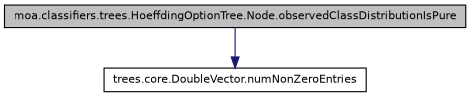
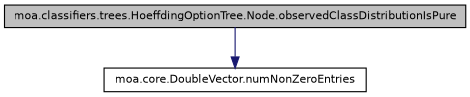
node "trees.core.DoubleVector.numNonZeroEntries": label "trees.core.DoubleVector.numNonZeroEntries" -> "moa.core.DoubleVector.numNonZeroEntries"
